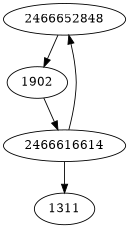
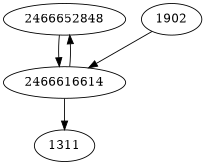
edge "2466652848" -> "1902": now "2466652848" -> "2466616614"
